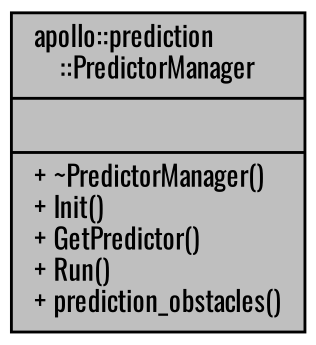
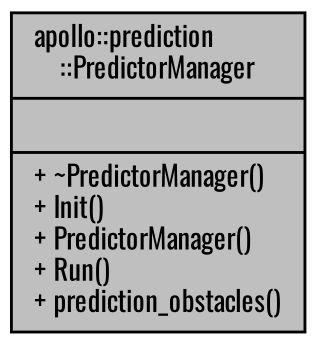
node "apollo::prediction": text "+ GetPredictor()" -> "+ PredictorManager()"
